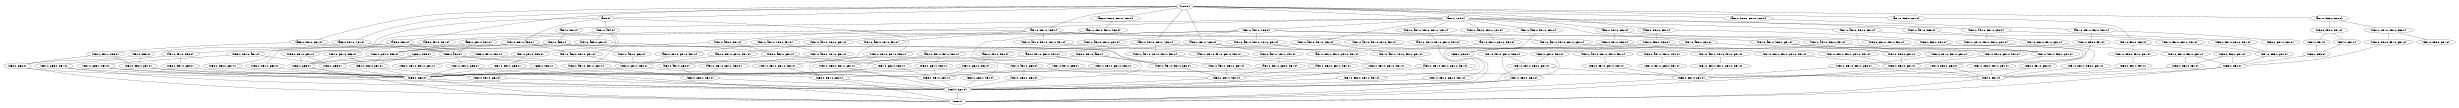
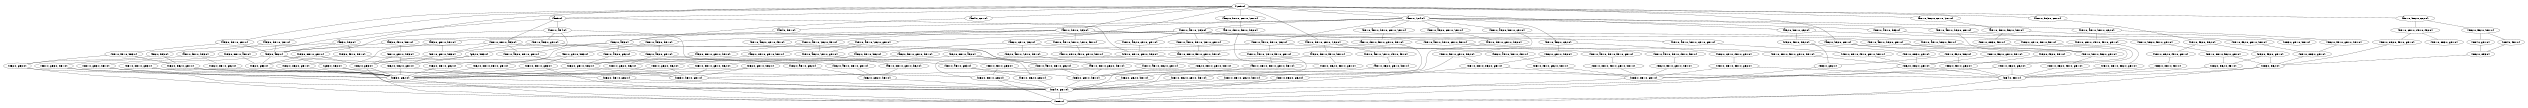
node "{a=4.0, c=1.0}": added
edge "{d=1.0, f=2.0, h=2.0}" -- "{h=1.0, e=3.0, g=1.0}": now "{d=1.0, f=2.0, h=2.0}" -- "{e=2.0, f=1.0, g=2.0}"
node "{d=1.0, e=1.0, g=1.0, h=2.0}": removed
edge "{d=2.0, g=1.0, h=2.0}" -- "{T=1.0, e=2.0, g=2.0}": removed
edge "{a=2.0, f=1.0, g=1.0, h=1.0}" -- "{T=3.0, g=2.0}": now "{T=1.0, e=1.0, g=1.0, h=2.0}" -- "{T=3.0, g=2.0}"
